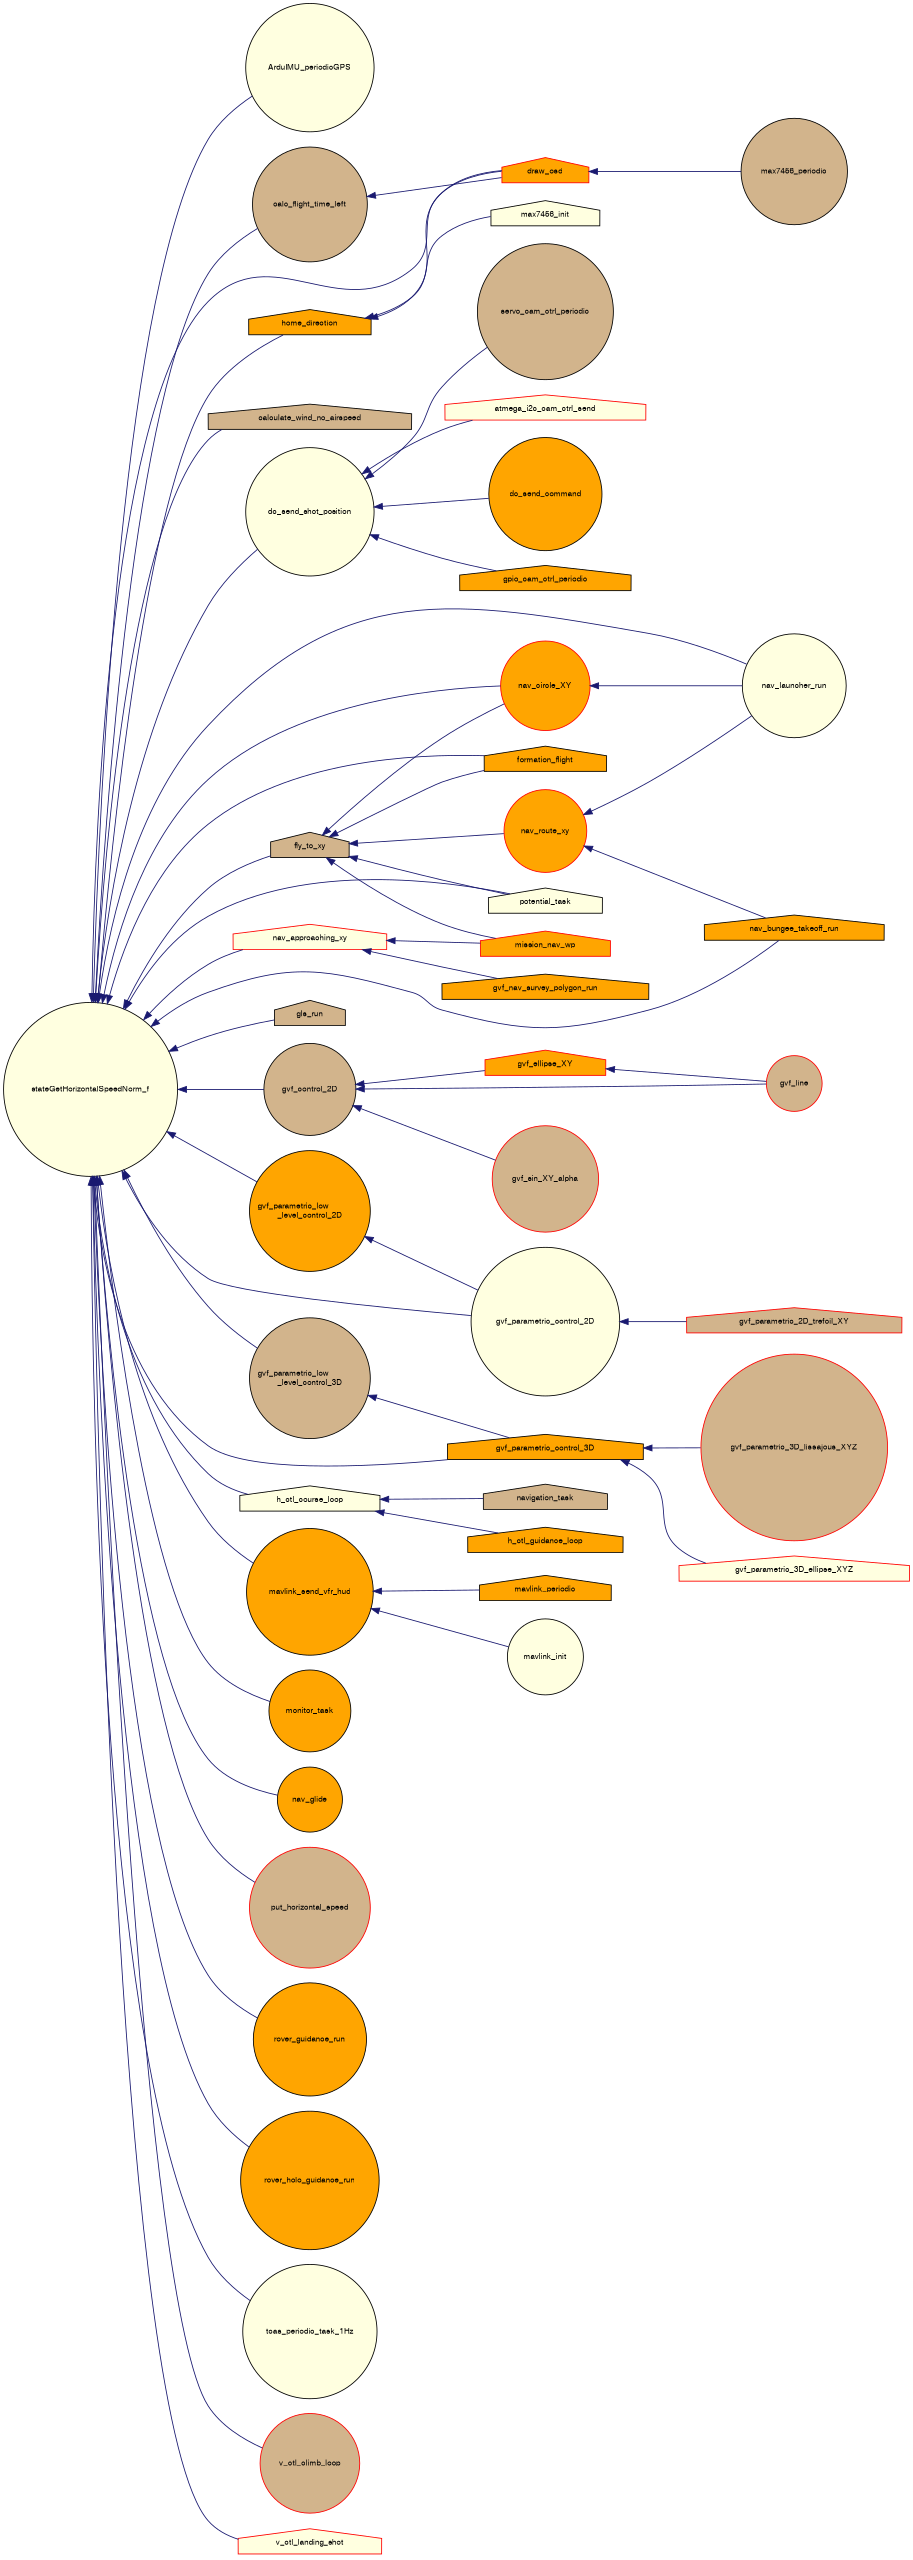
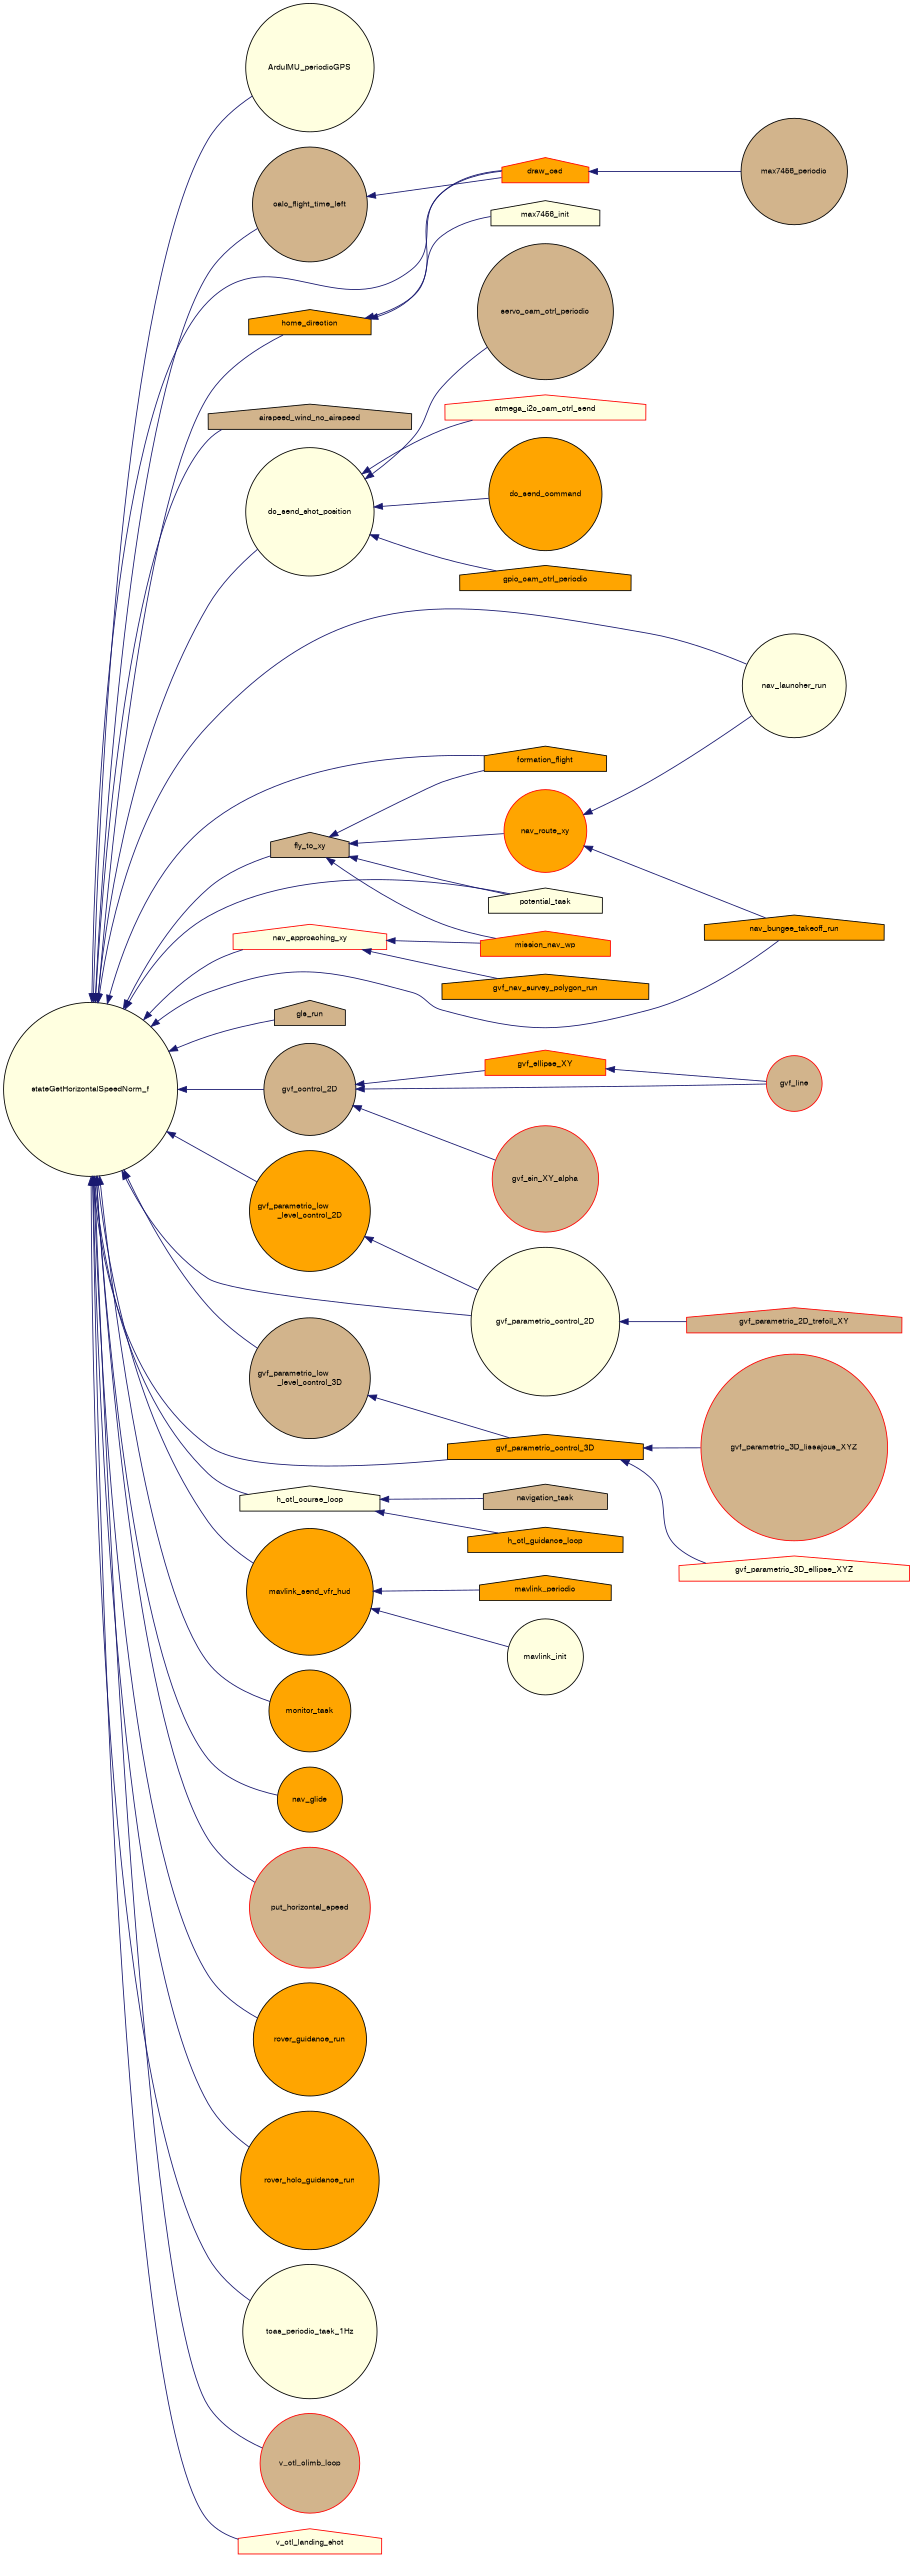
node "calculate_wind_no_airspeed": label "calculate_wind_no_airspeed" -> "airspeed_wind_no_airspeed"
node "nav_circle_XY": removed
